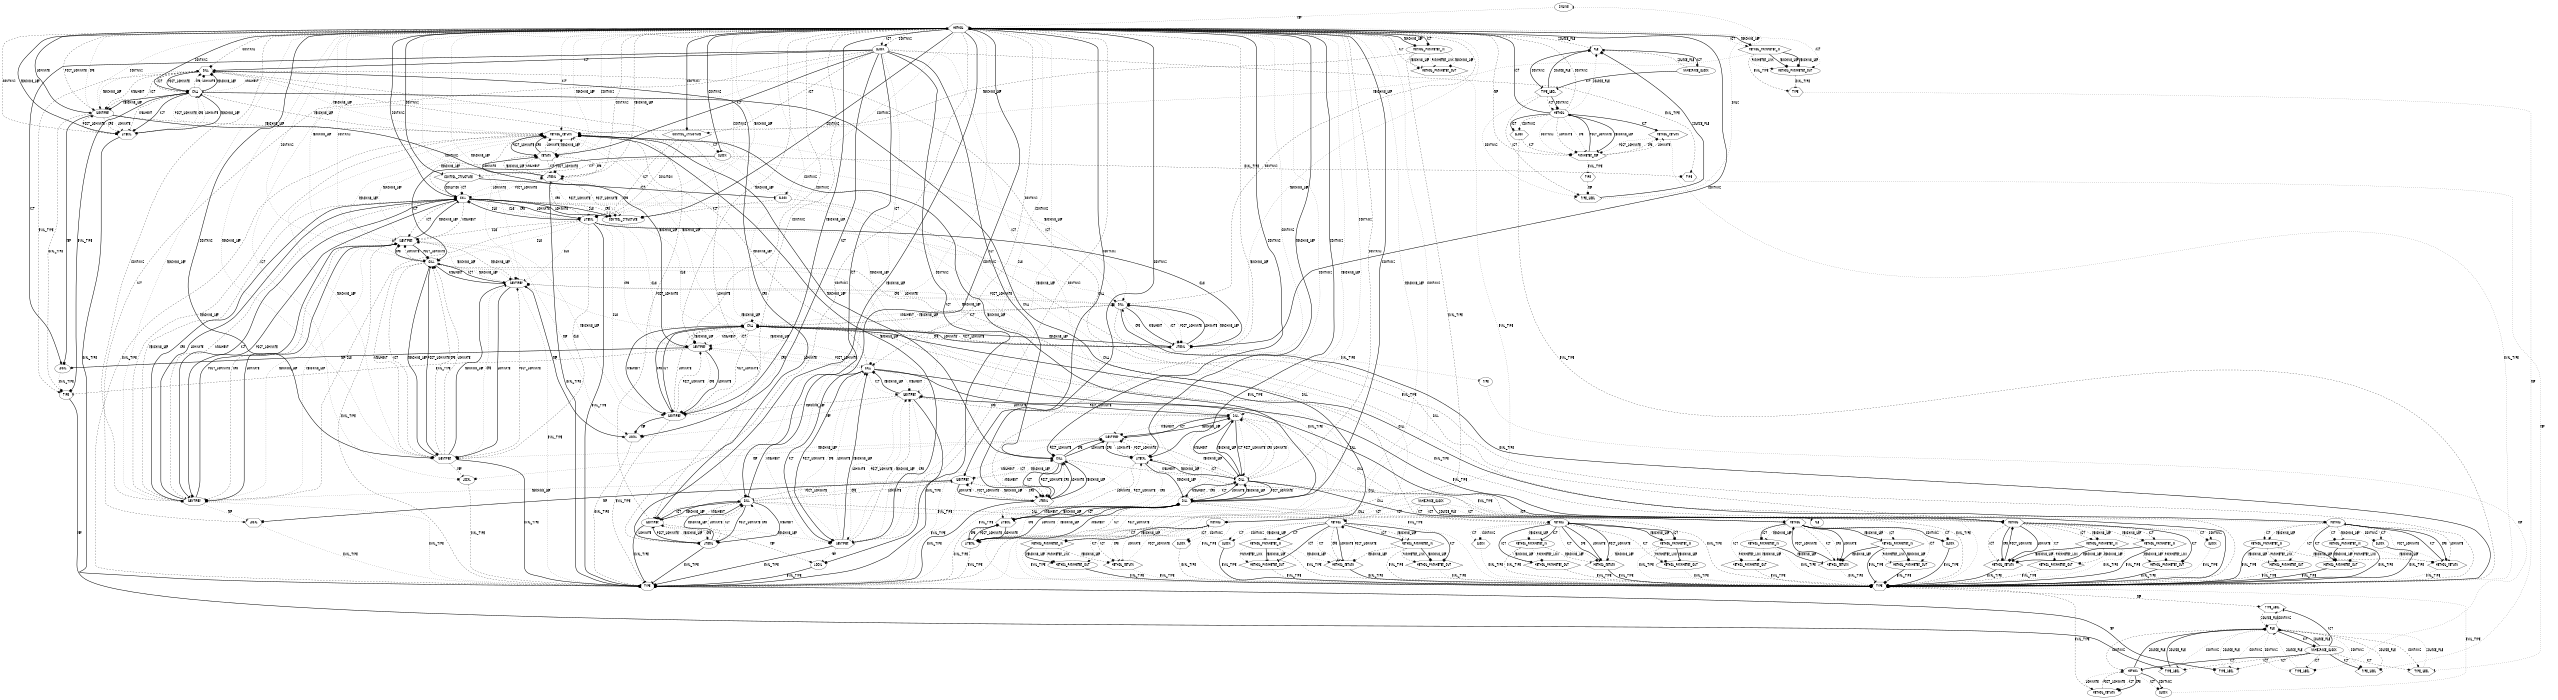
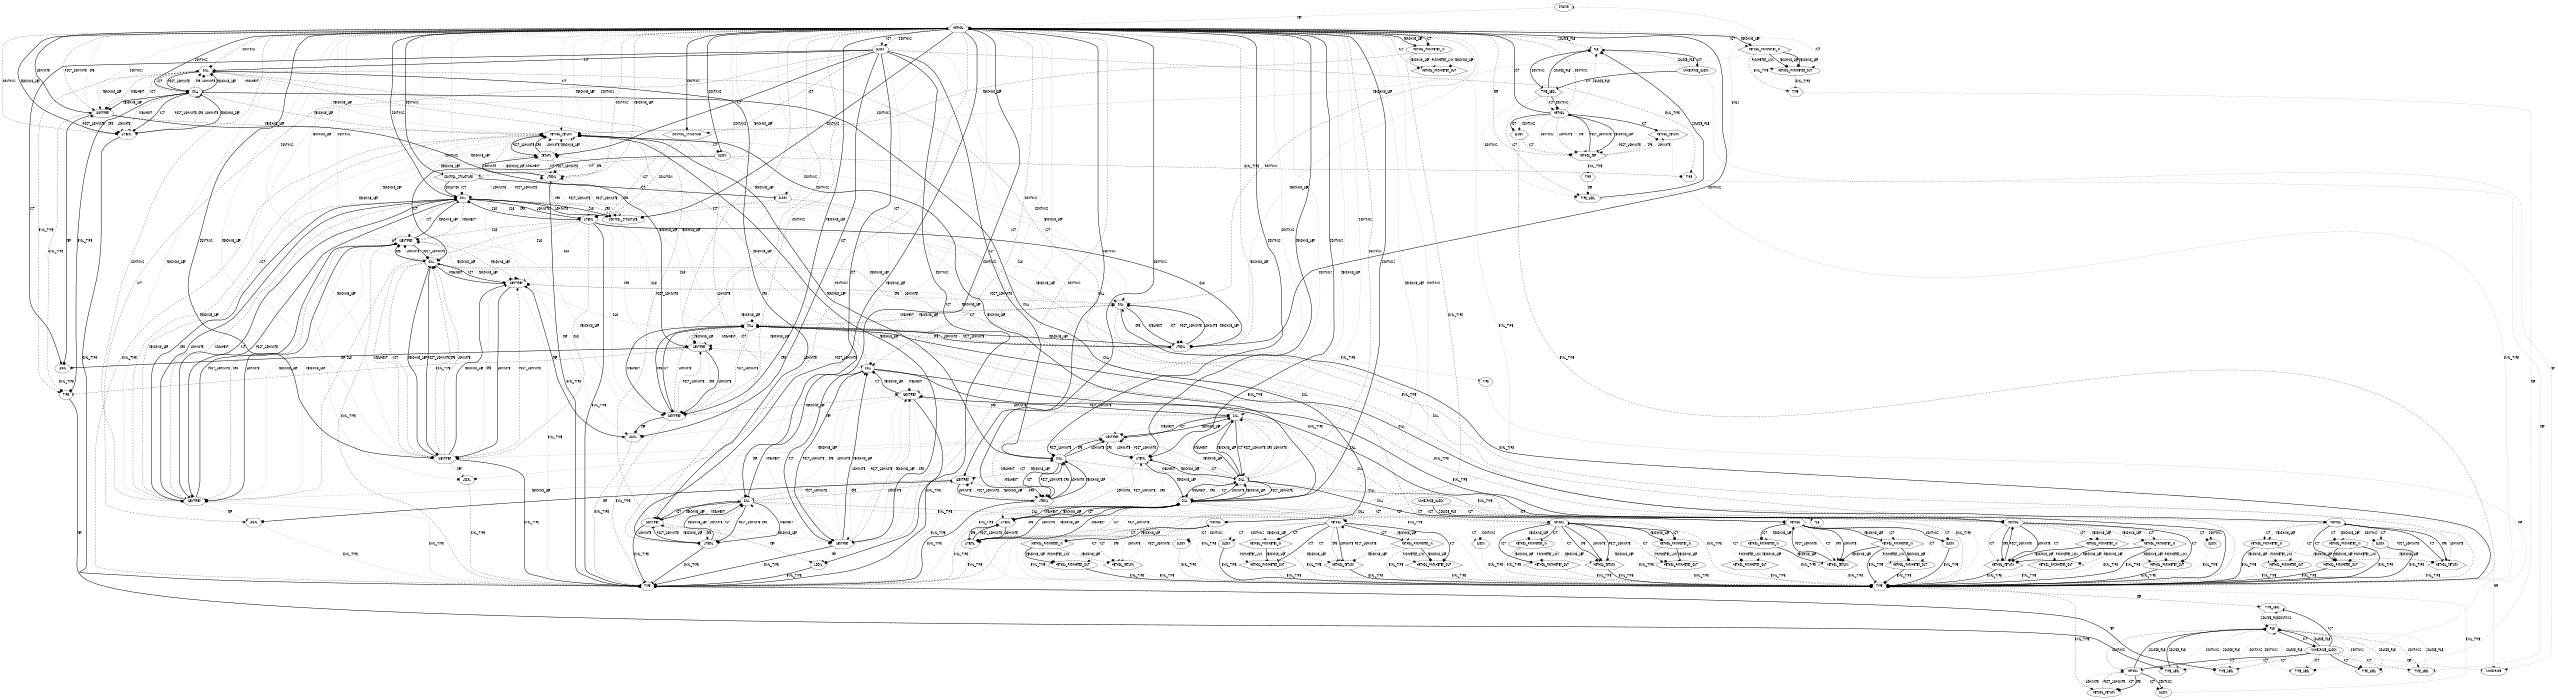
node "PARAMETER_REF": label "PARAMETER_REF" -> "METHOD_REF"
node "NAMESPACE": added
